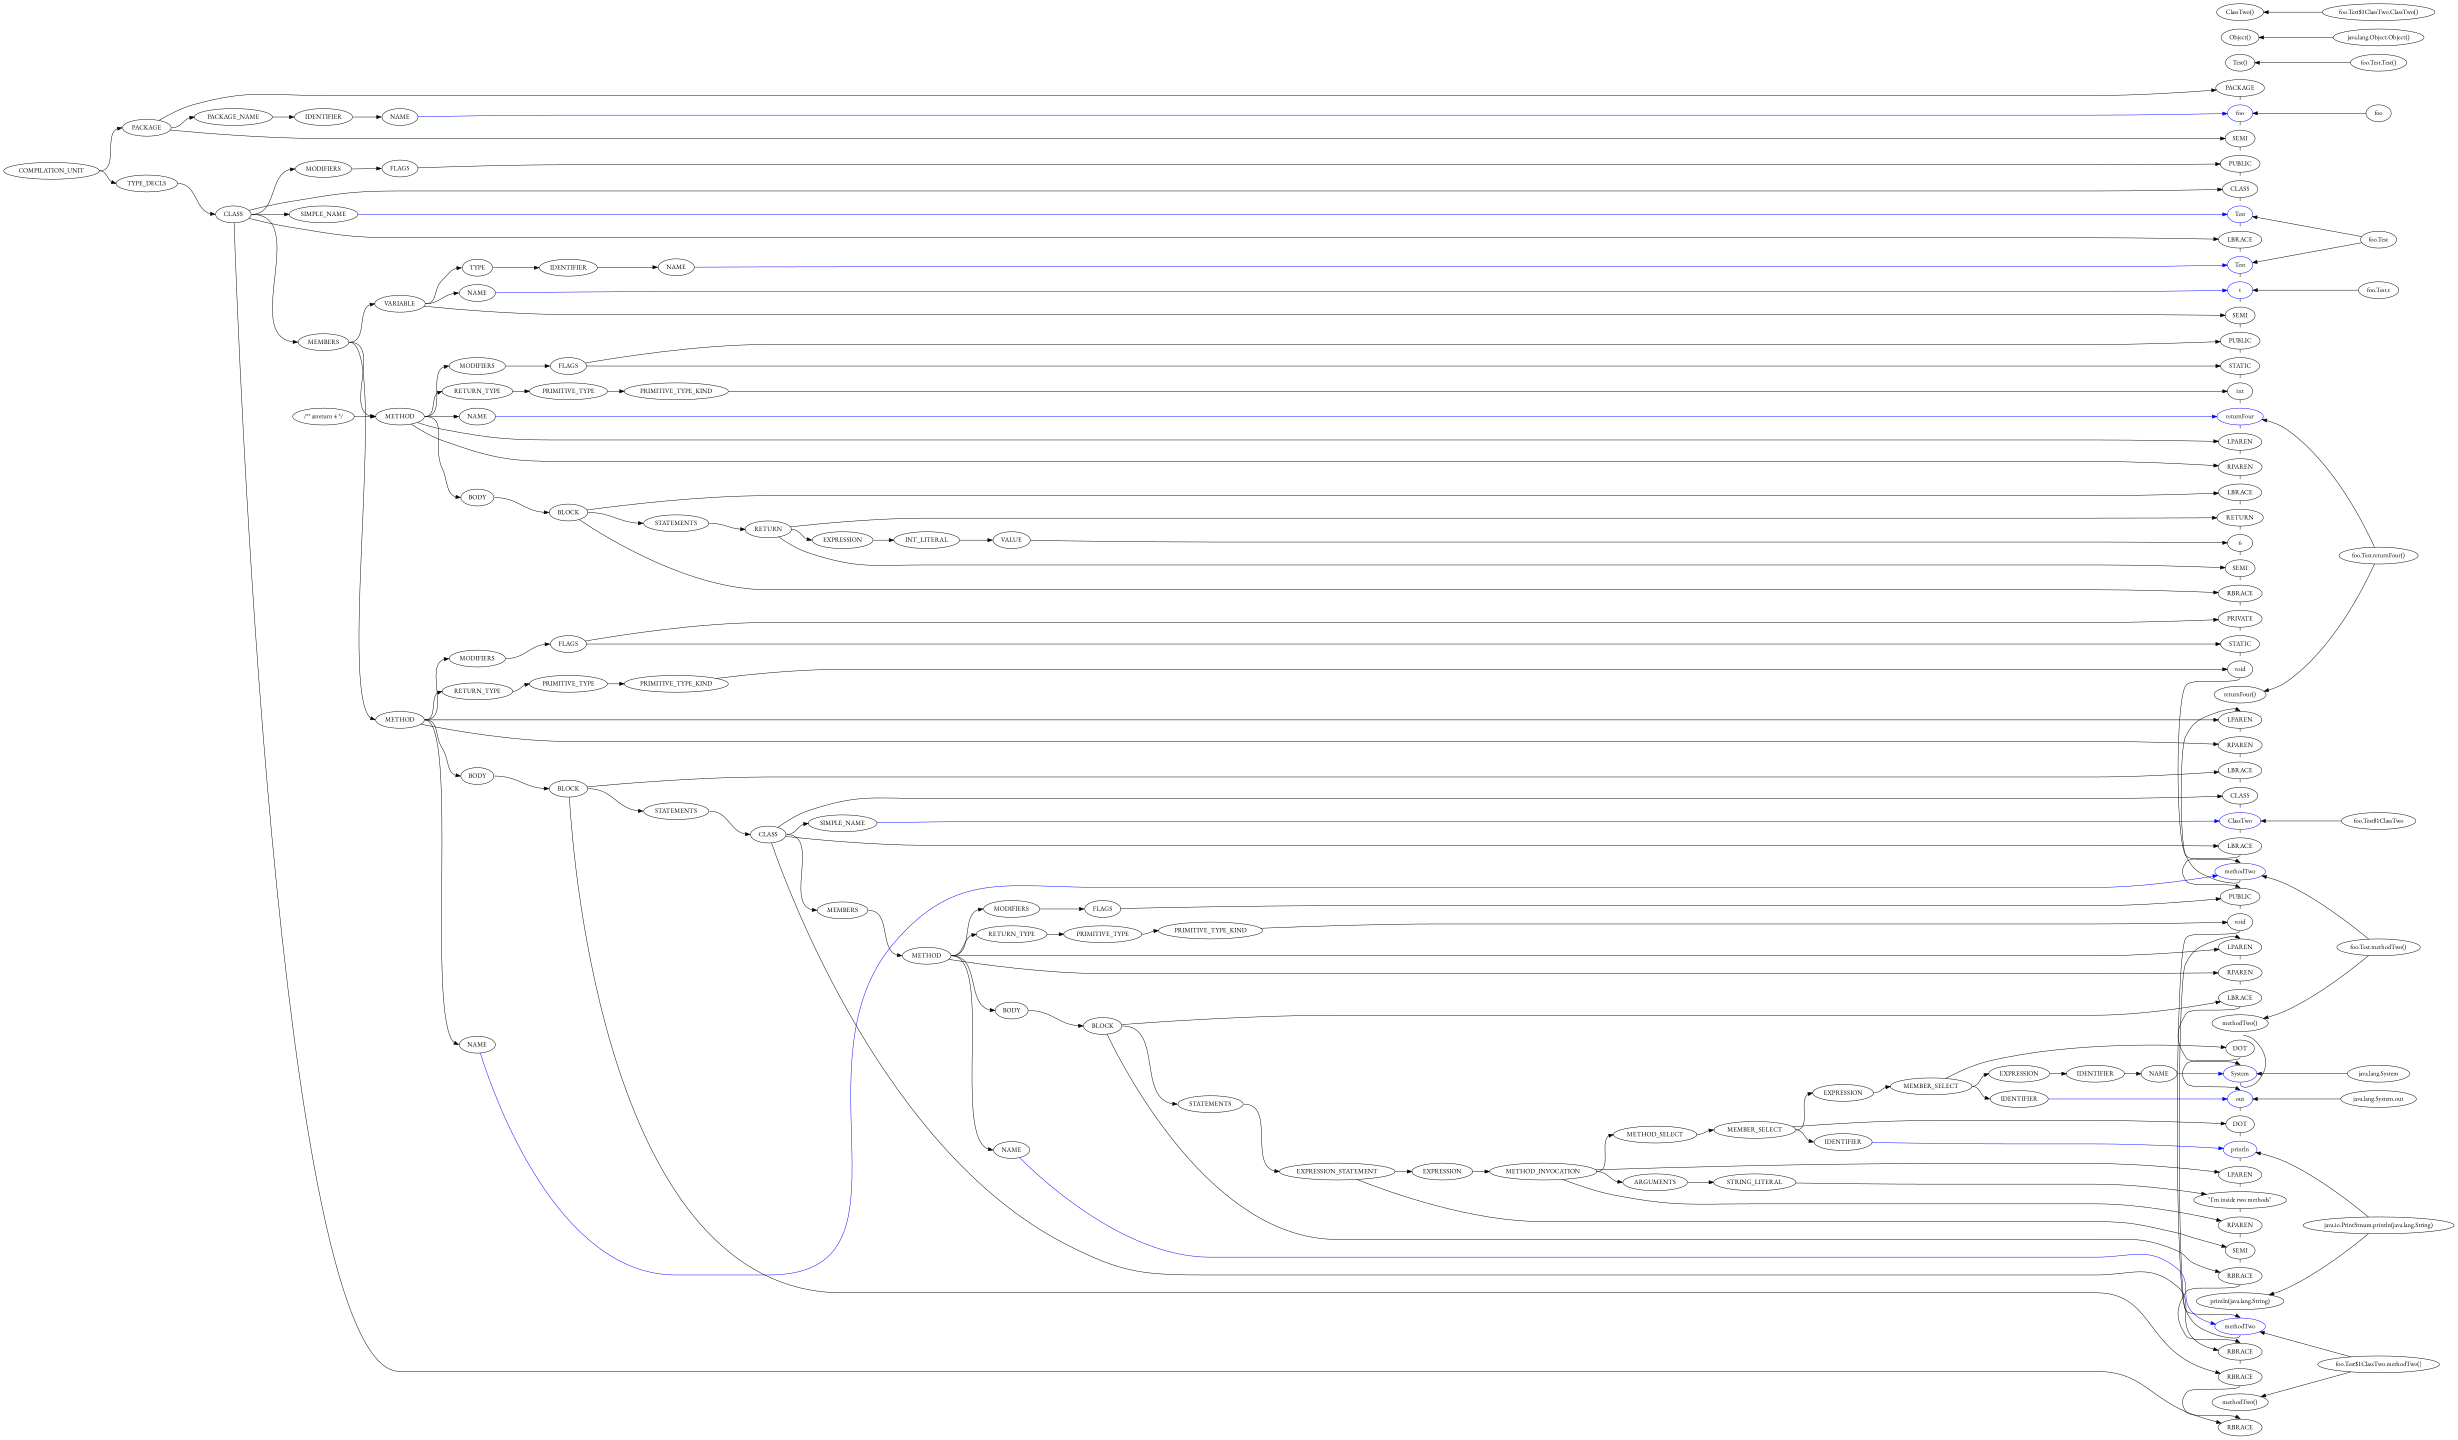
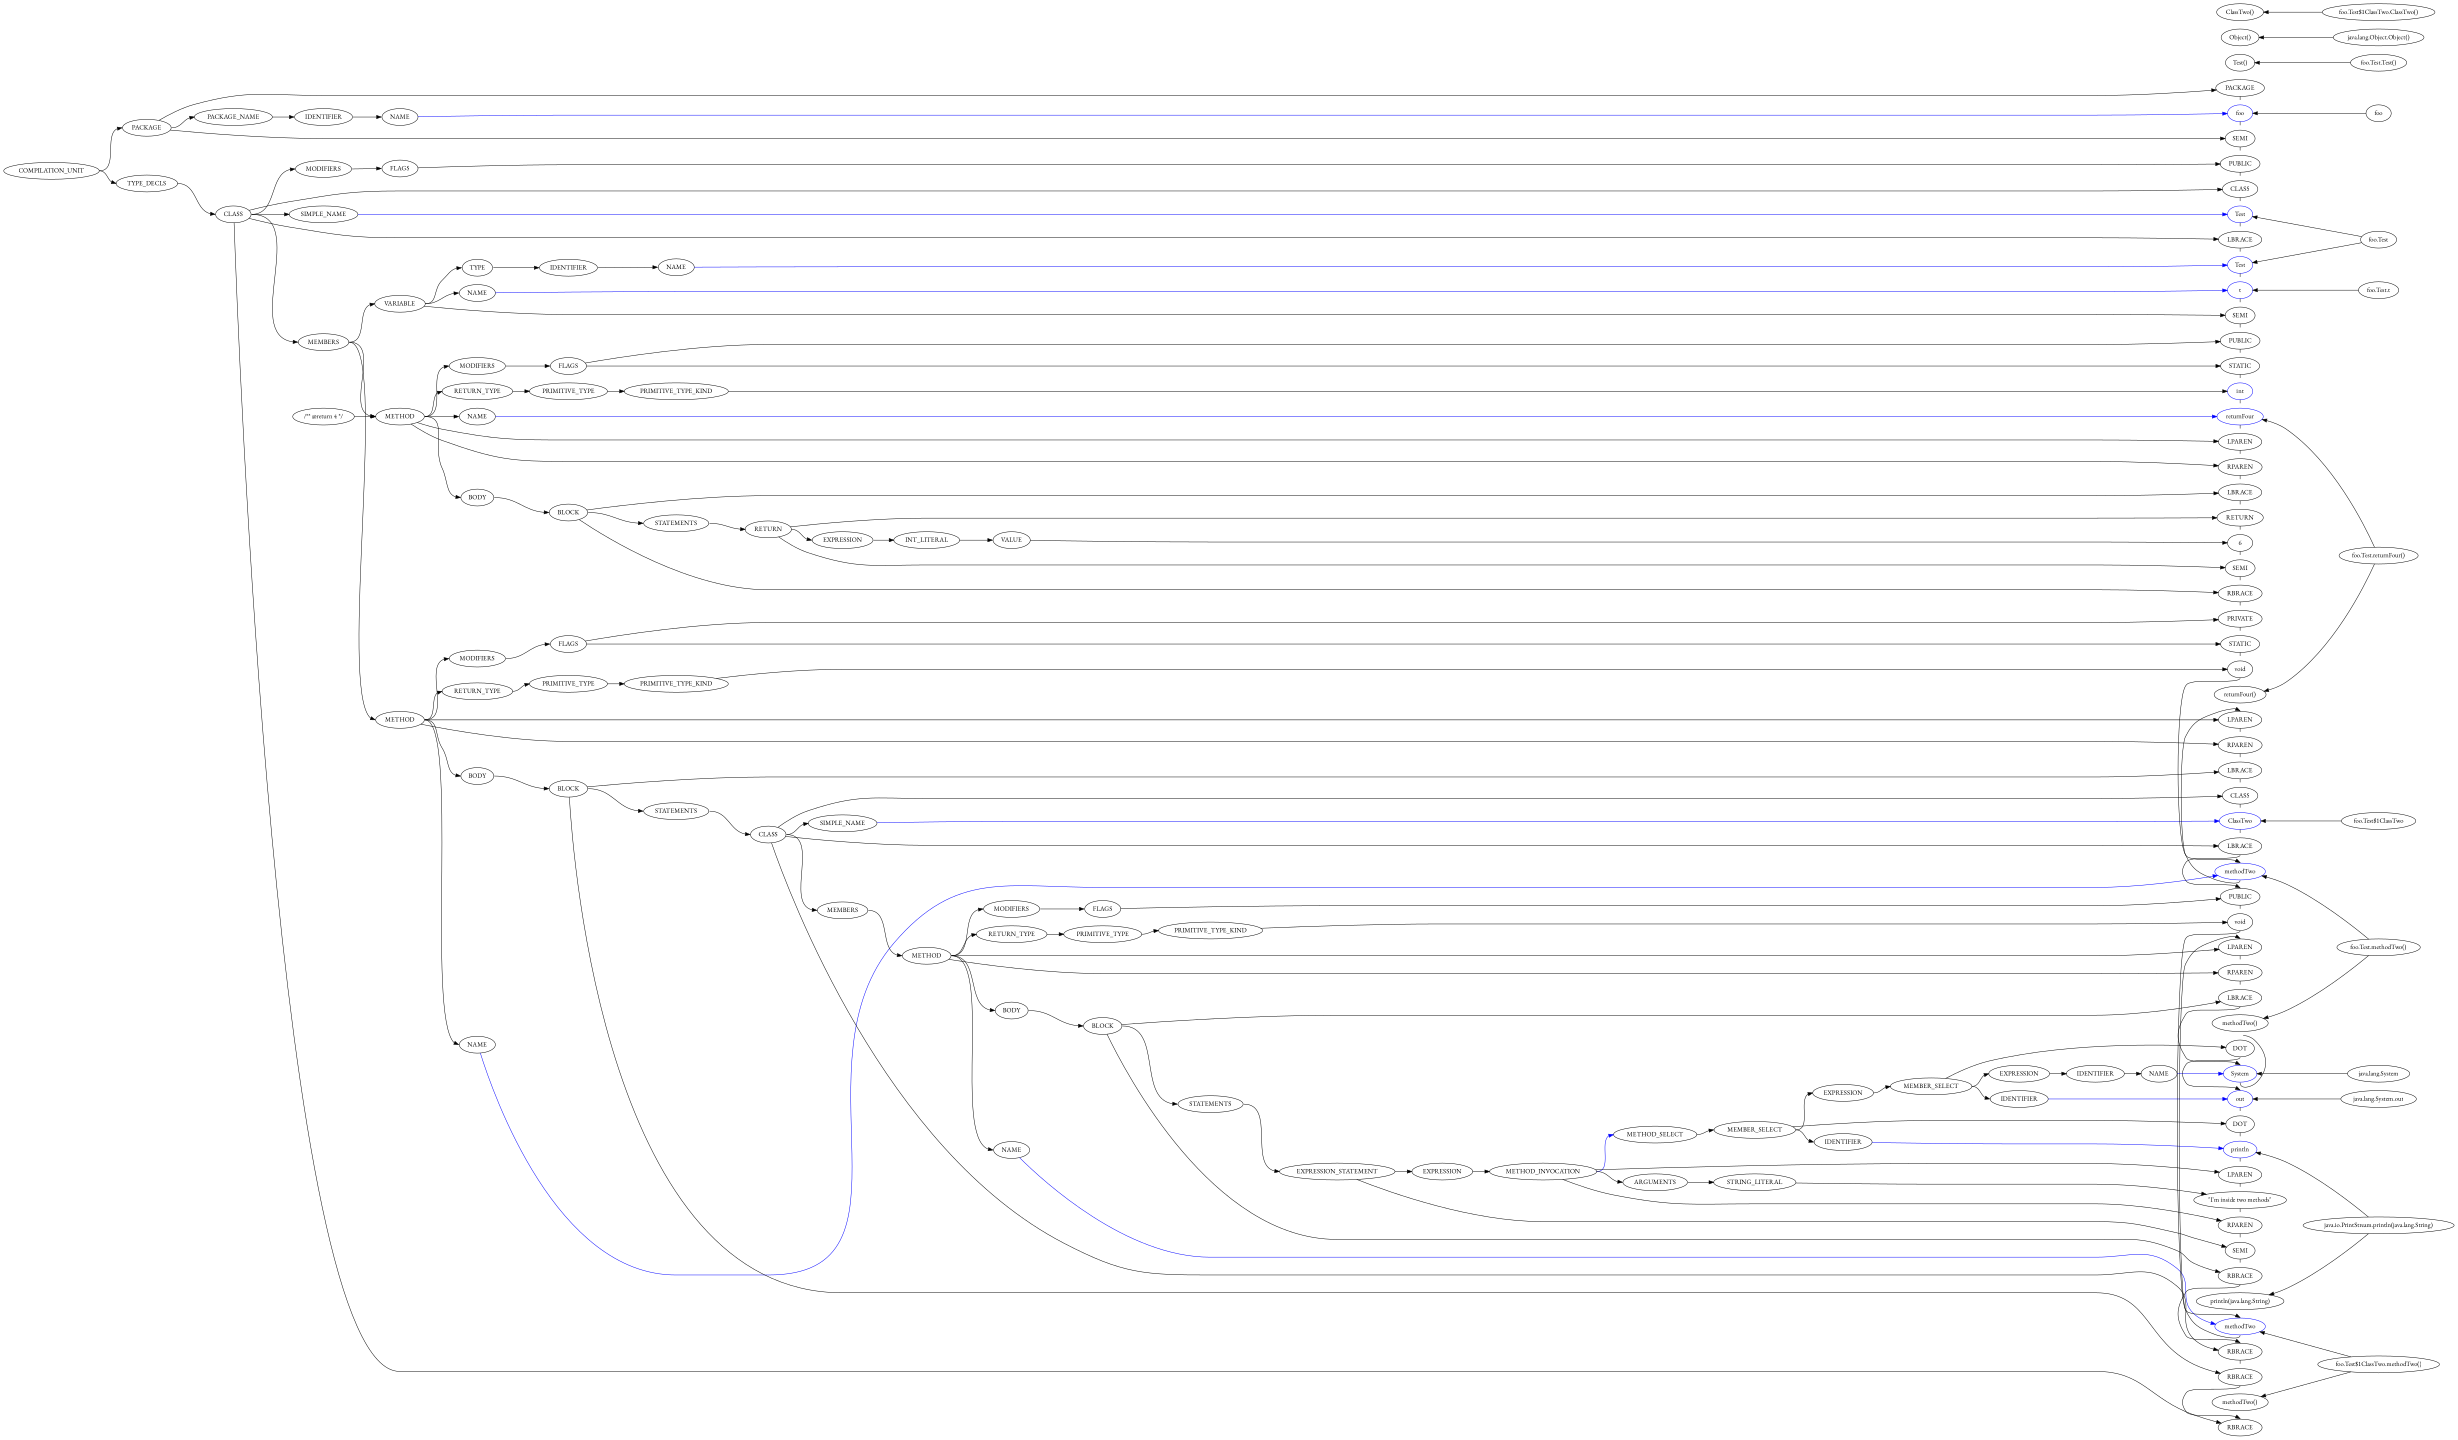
node "int": color black -> blue
edge "METHOD_INVOCATION" -> "METHOD_SELECT": color black -> blue
